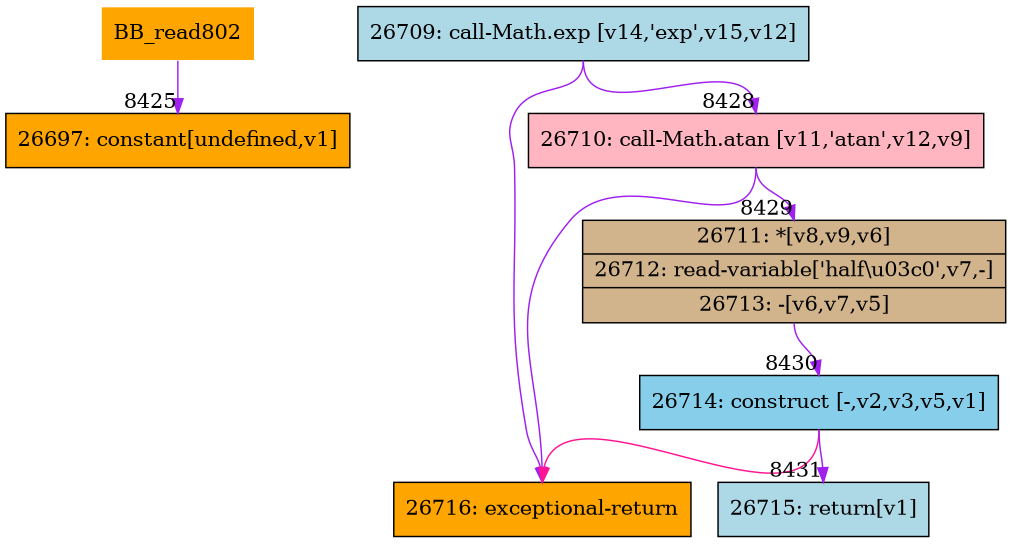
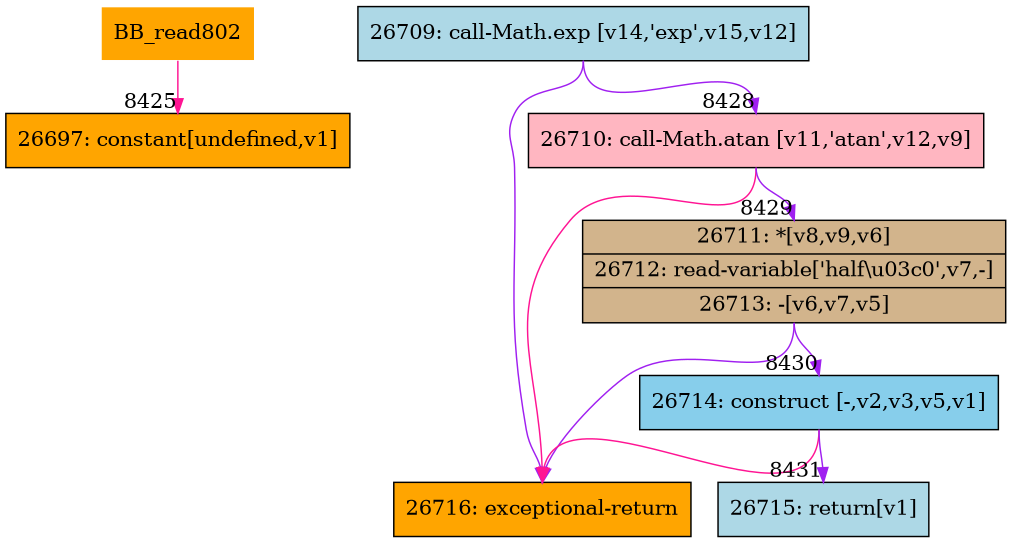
edge "BB_read802" -> "26697: constant[undefined,v1]": color purple -> deeppink
edge "26710: call-Math.atan [v11,'atan',v12,v9]" -> "26716: exceptional-return": color purple -> deeppink
edge "26711: *[v8,v9,v6]" -> "26716: exceptional-return": added
